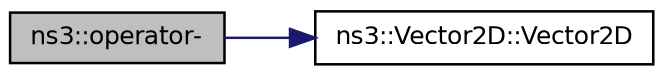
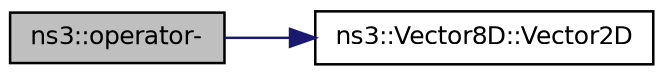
node "ns3::Vector2D::Vector2D": label "ns3::Vector2D::Vector2D" -> "ns3::Vector8D::Vector2D"
